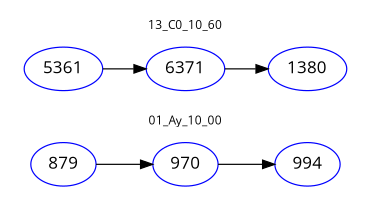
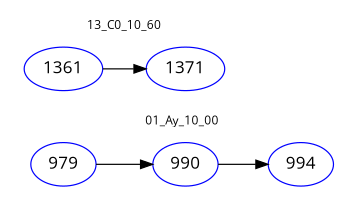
node "5361": label "5361" -> "1361"
node "6371": label "6371" -> "1371"
node "1380": removed
node "879": label "879" -> "979"
node "970": label "970" -> "990"
